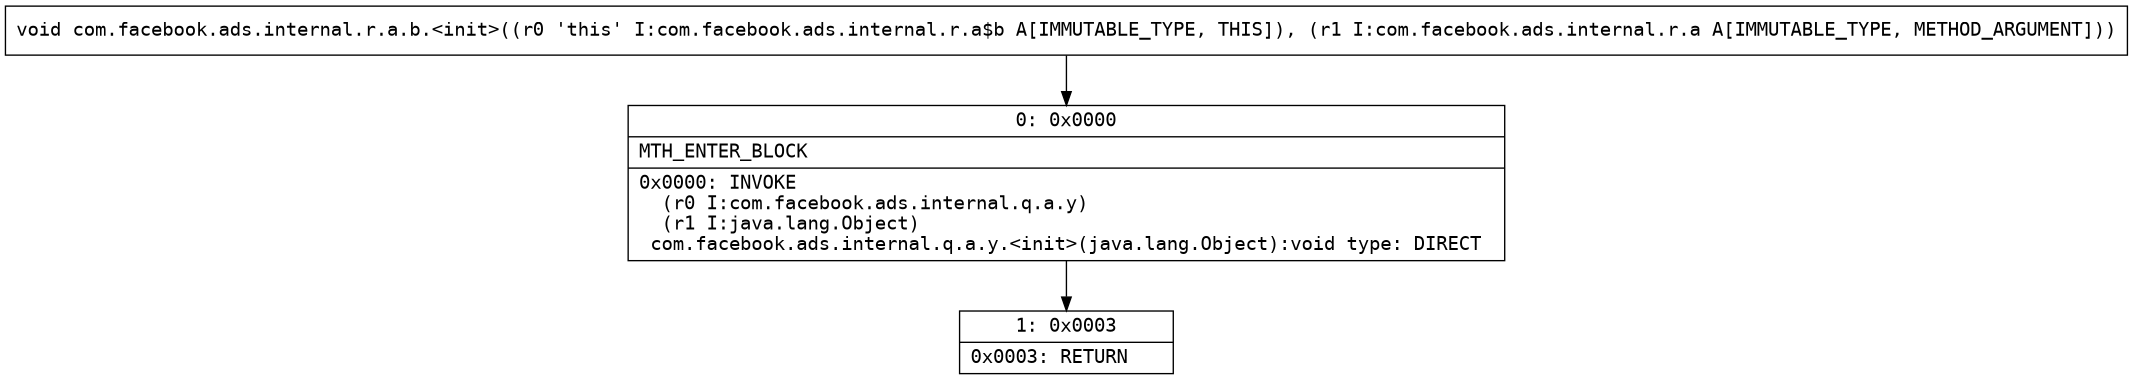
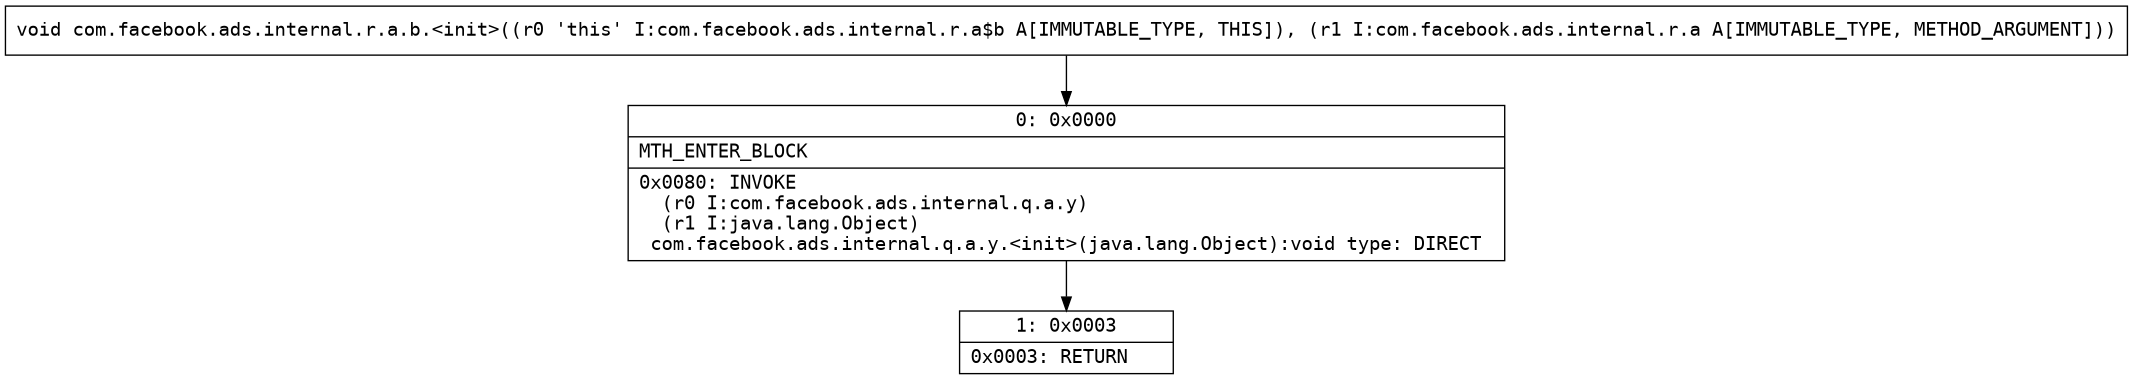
node "0: 0x0000": text "0x0000: INVOKE" -> "0x0080: INVOKE"
